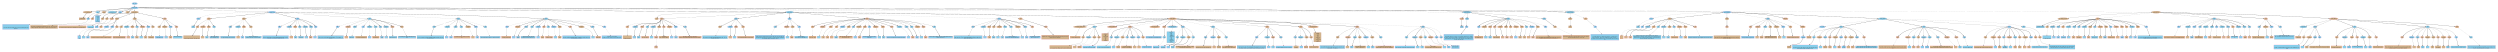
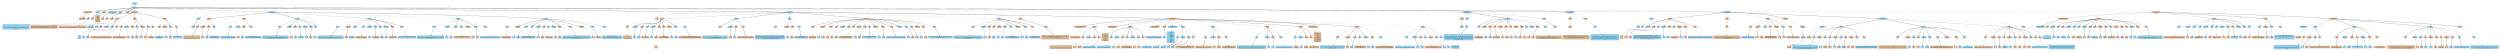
node "- /genesis - /orb - /src - /doc - /lib - /etc - genesis": fillcolor skyblue -> tan
node "name/src/name.ext": fillcolor skyblue -> tan
node "directory is also reserved.": shape box -> ellipse
